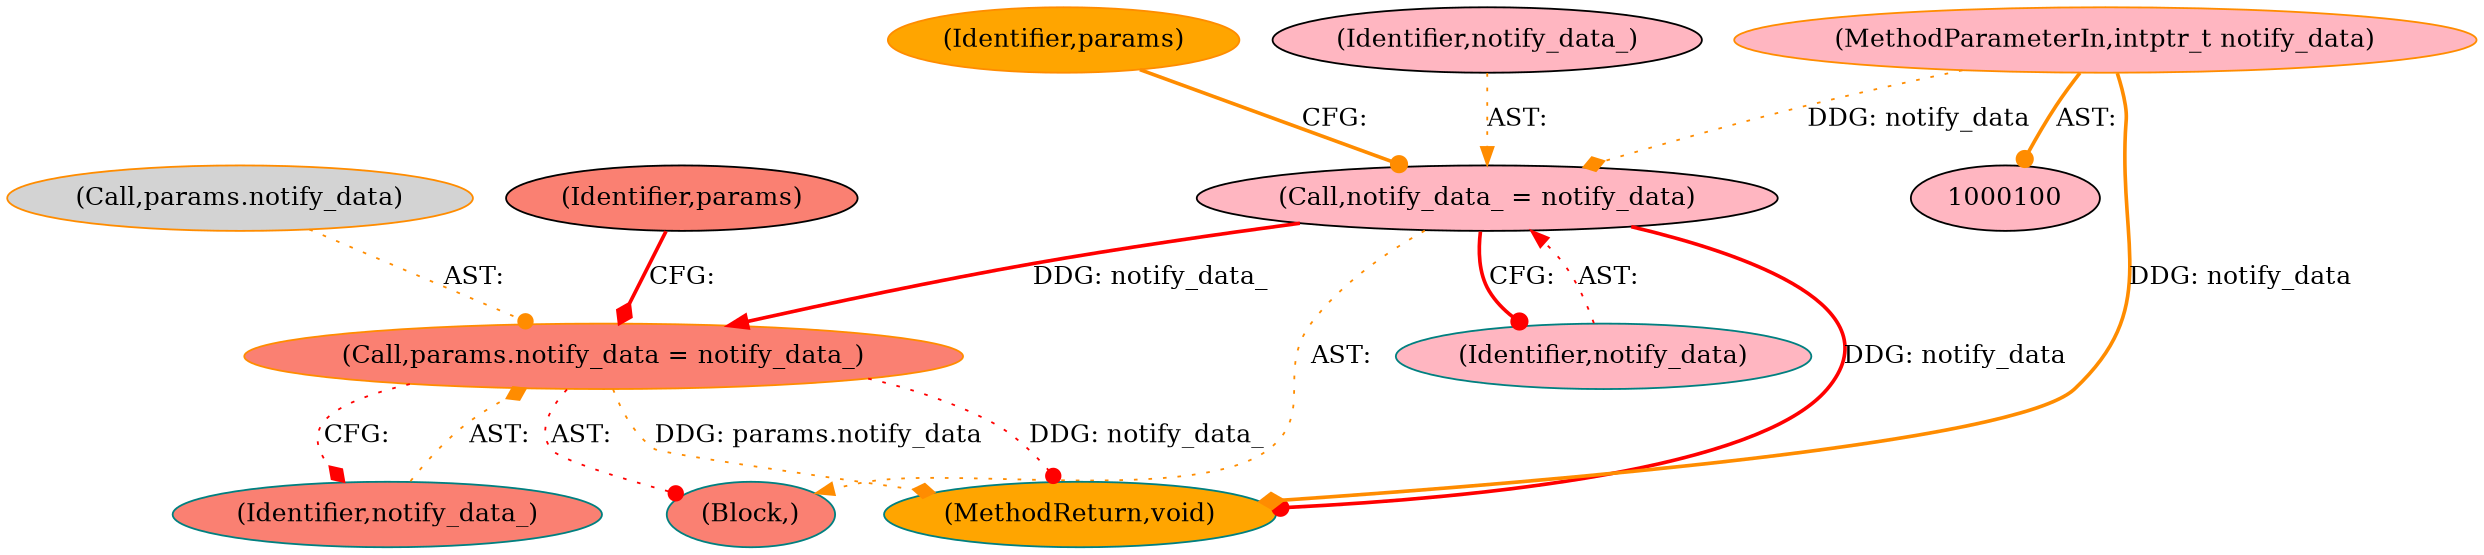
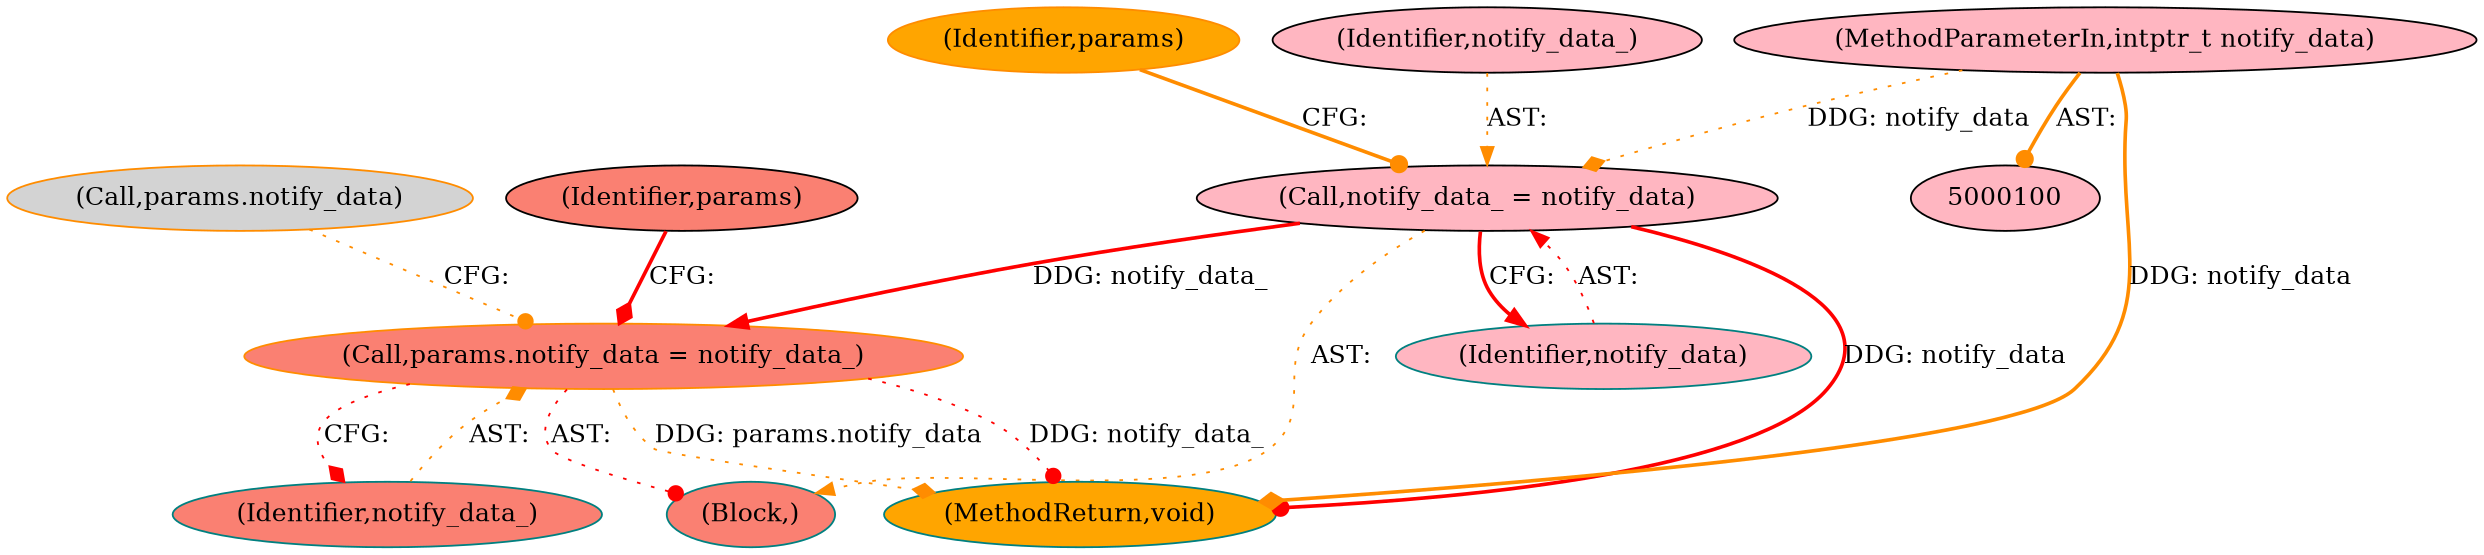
node "(MethodParameterIn,intptr_t notify_data)": color darkorange -> black
node "1000100": label "1000100" -> "5000100"
edge "(Call,params.notify_data)" -> "(Call,params.notify_data = notify_data_)": label "AST: " -> "CFG: "
edge "(Call,notify_data_ = notify_data)" -> "(Identifier,notify_data)": arrowhead dot -> normal
